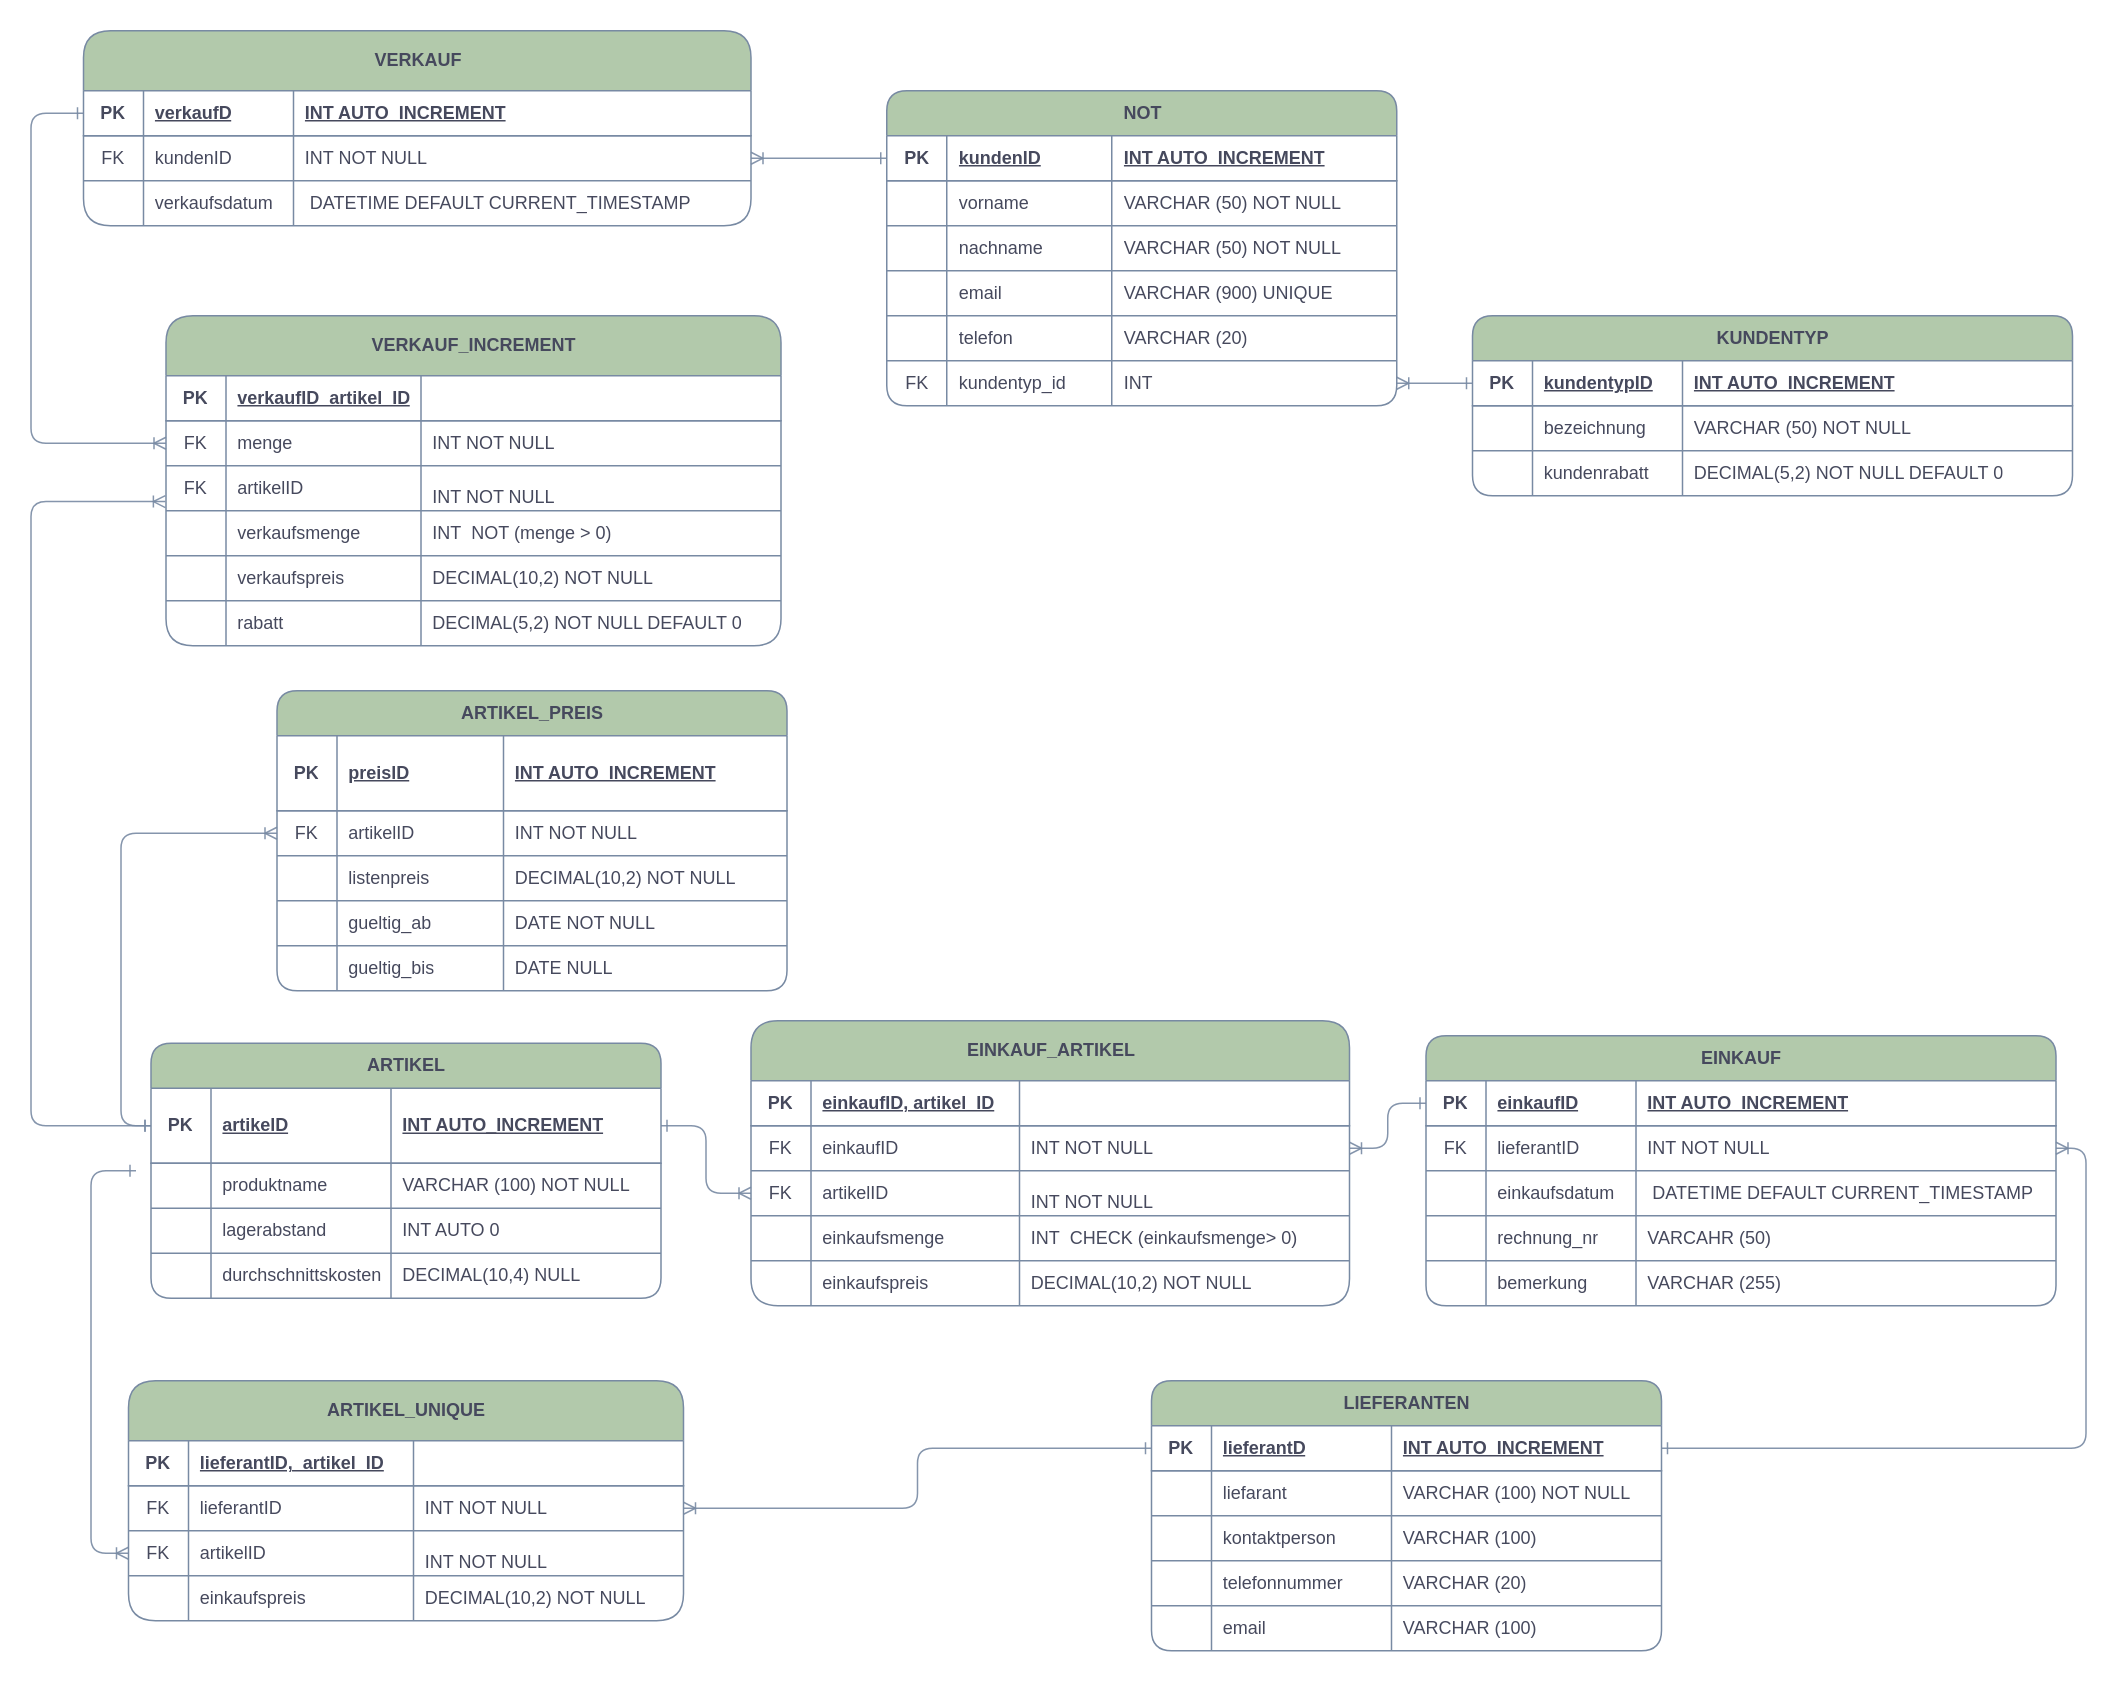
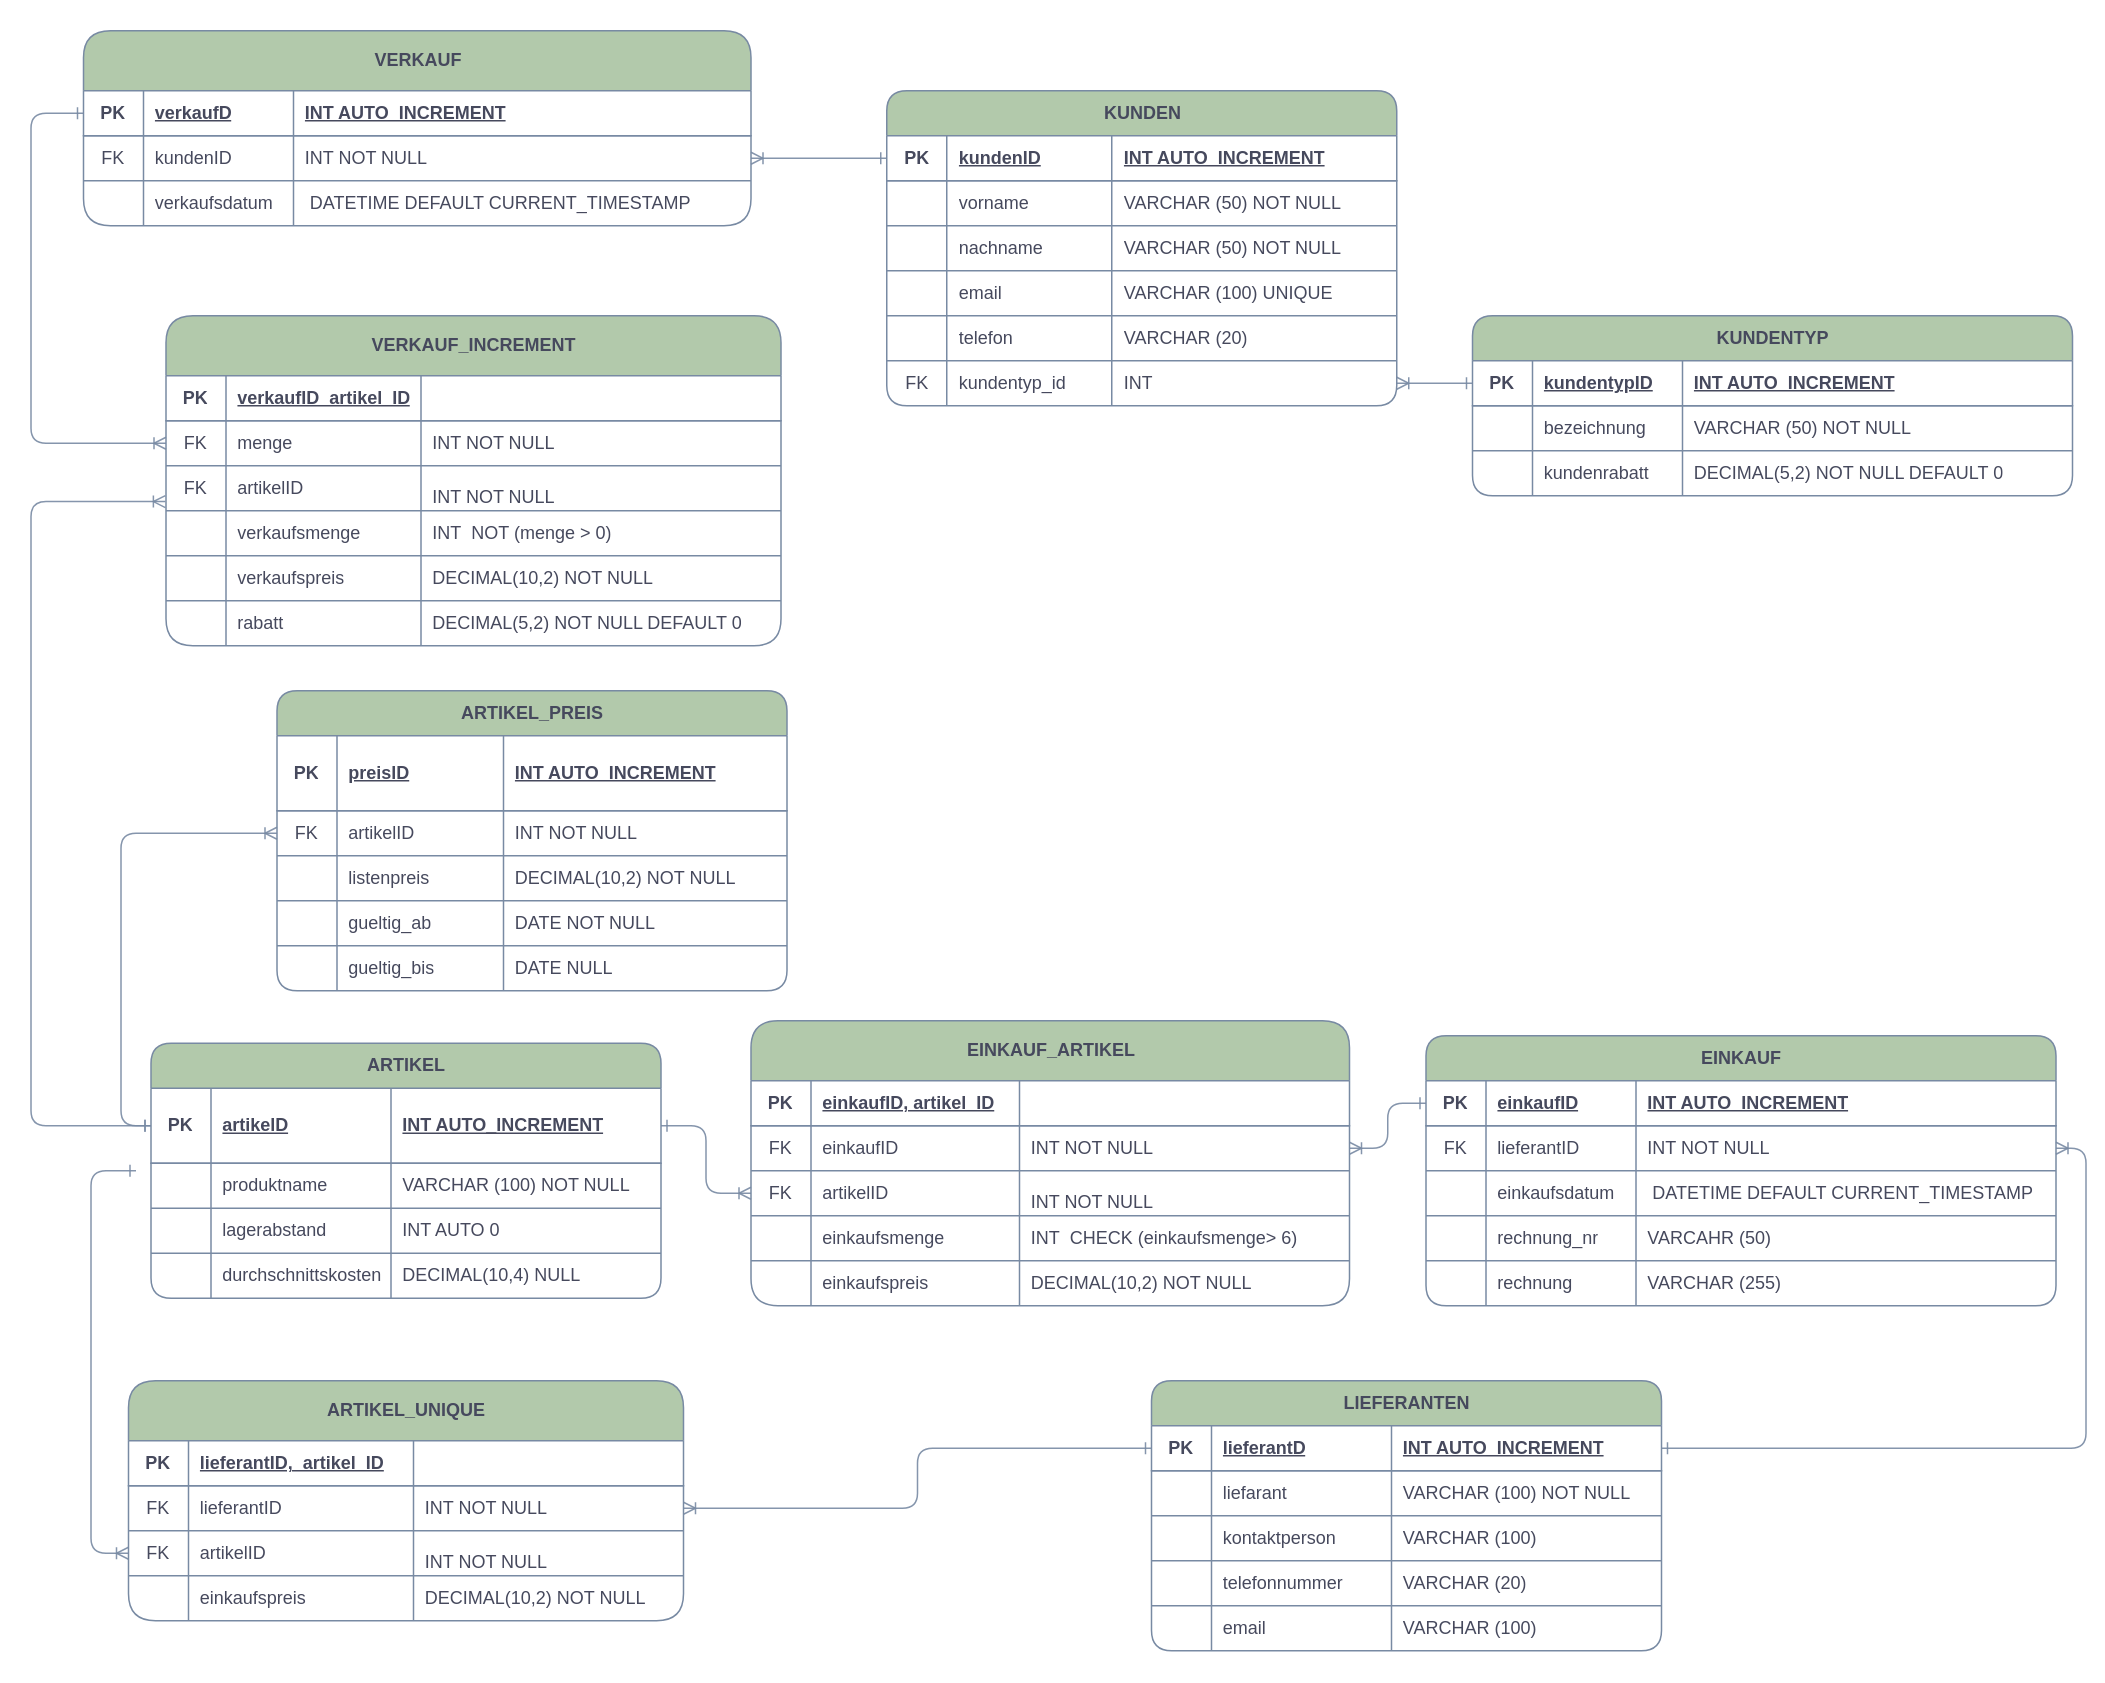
node "NOT": label "NOT" -> "KUNDEN"
node "VARCHAR (900) UNIQUE": label "VARCHAR (900) UNIQUE" -> "VARCHAR (100) UNIQUE"
node "INT CHECK (einkaufsmenge> 0)": label "INT CHECK (einkaufsmenge> 0)" -> "INT CHECK (einkaufsmenge> 6)"
node "bemerkung": label "bemerkung" -> "rechnung"
